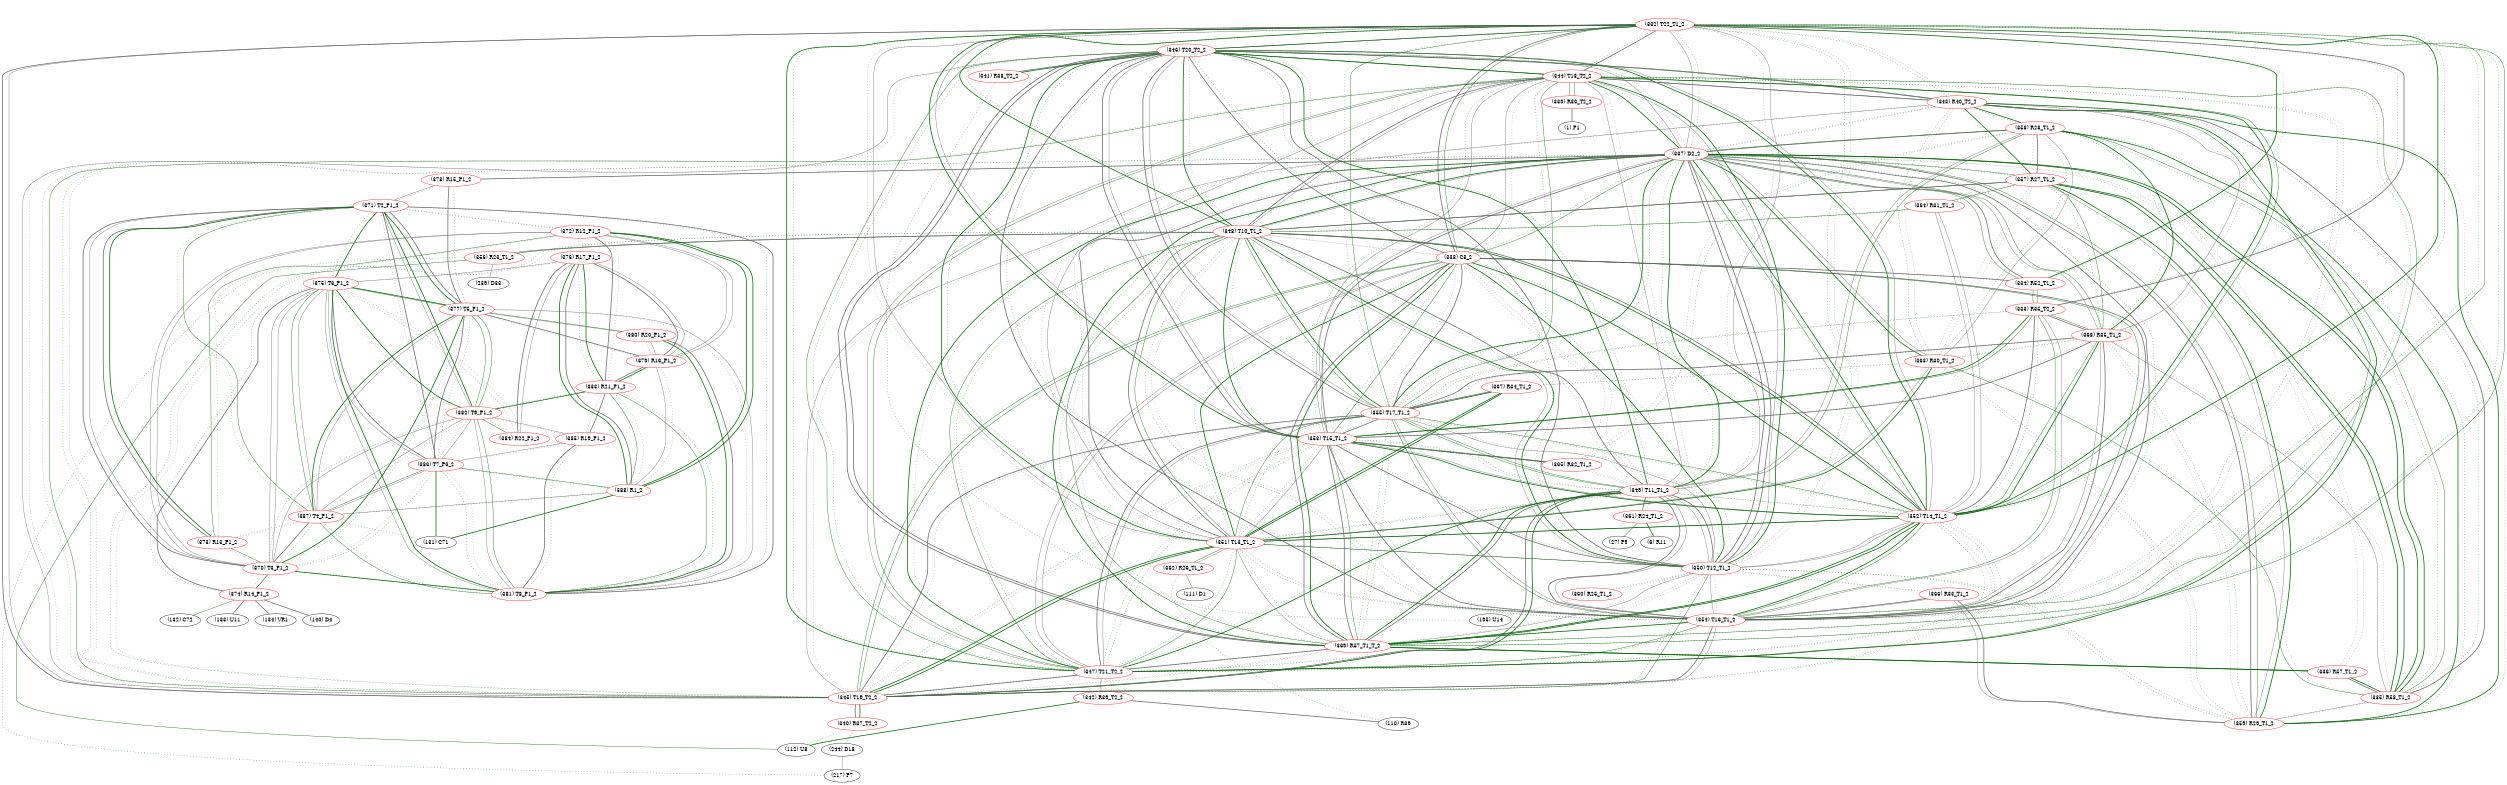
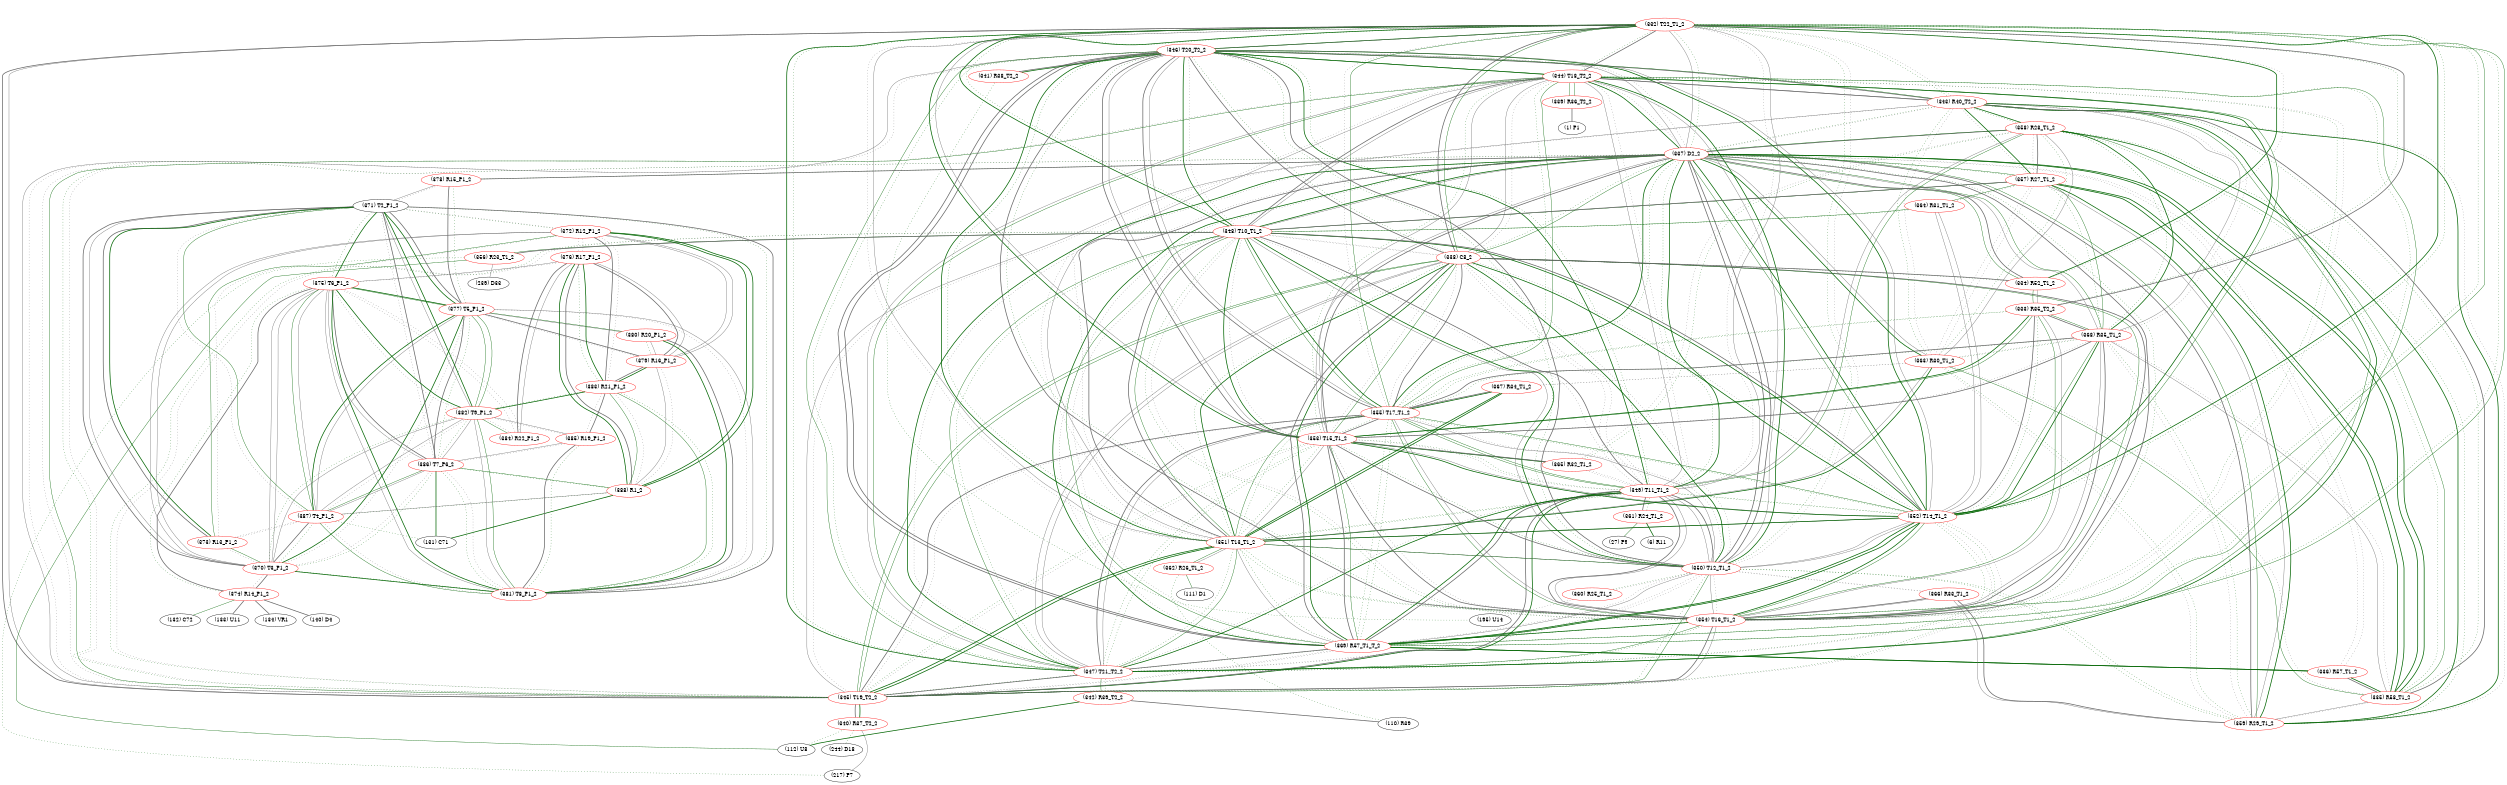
node "(371) T2_P1_2": color red -> black
edge "(244) D18" -- "(217) P7": now "(340) R37_T2_2" -- "(217) P7"
